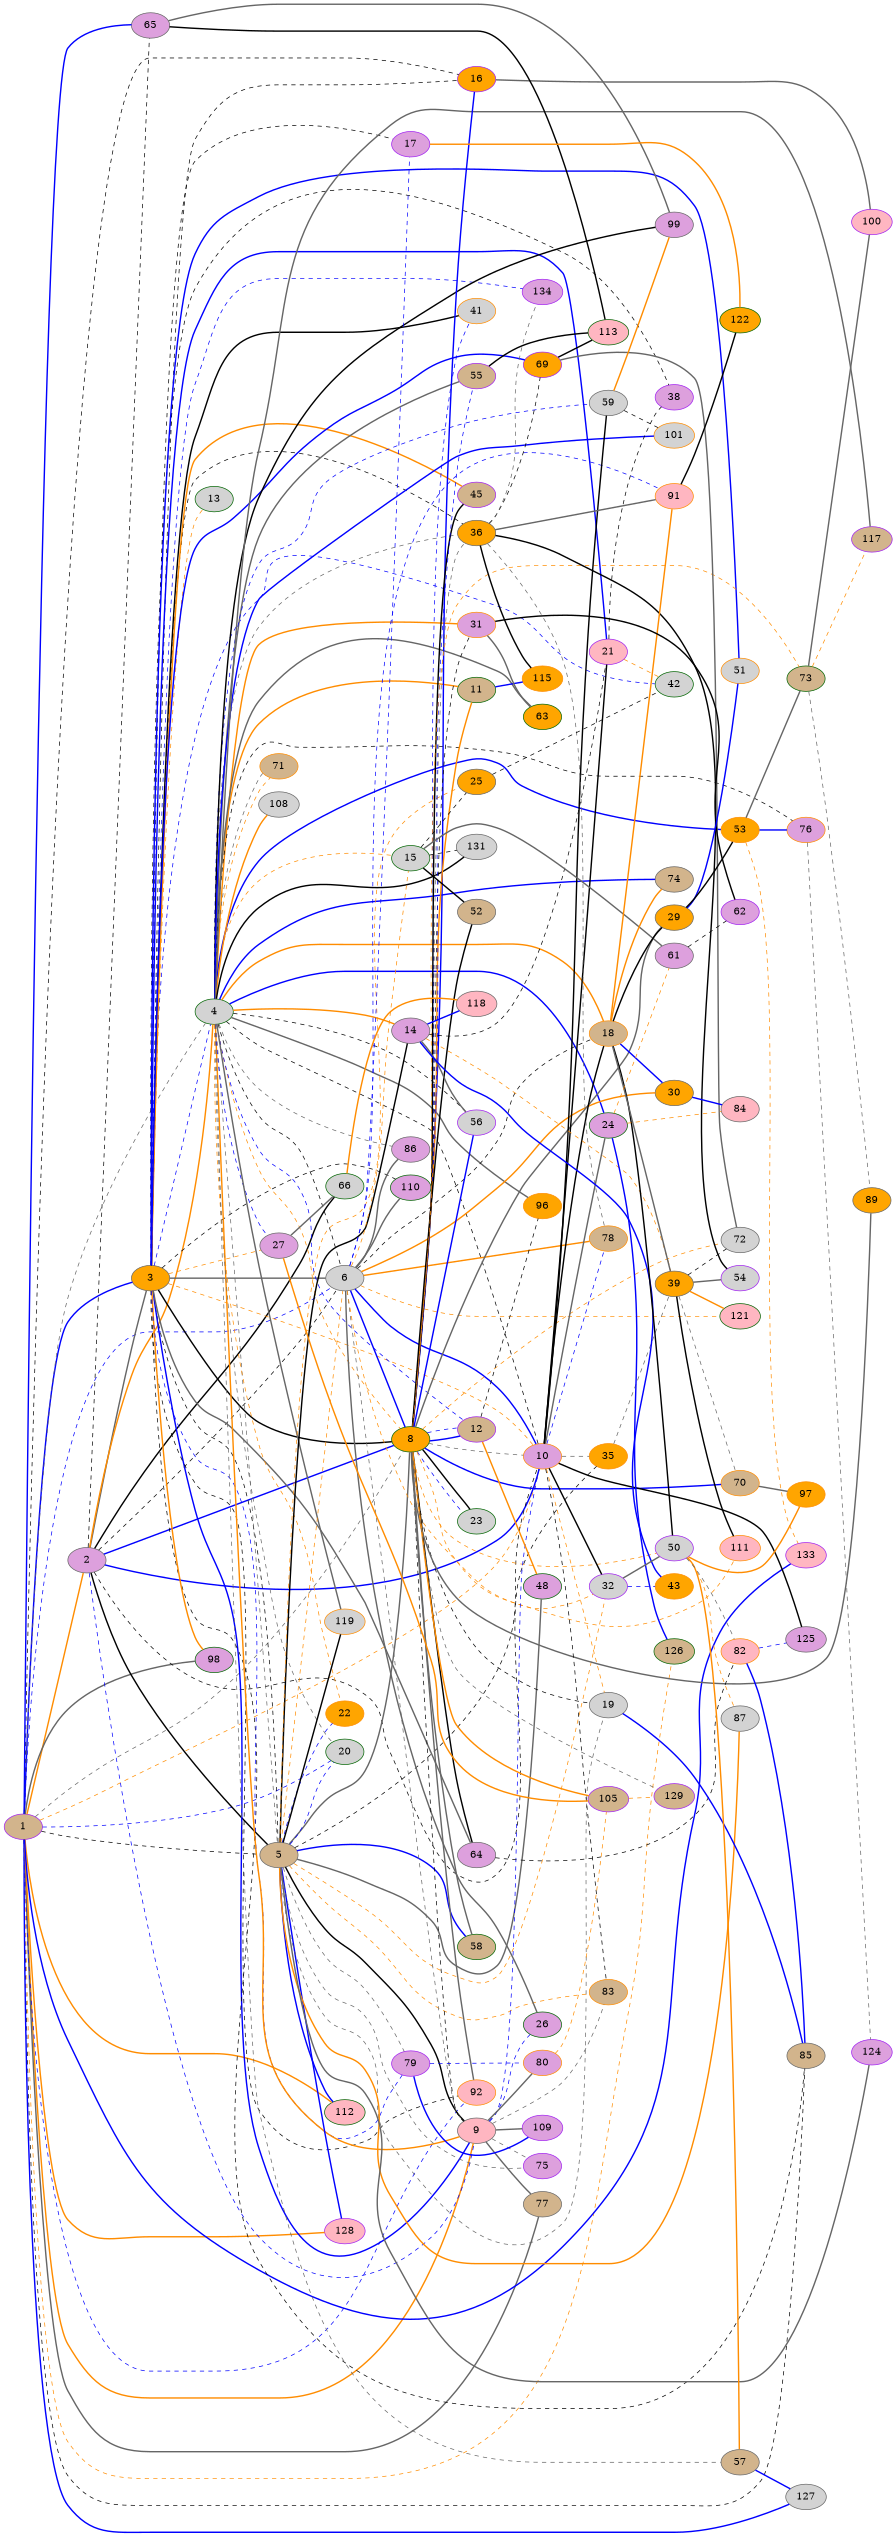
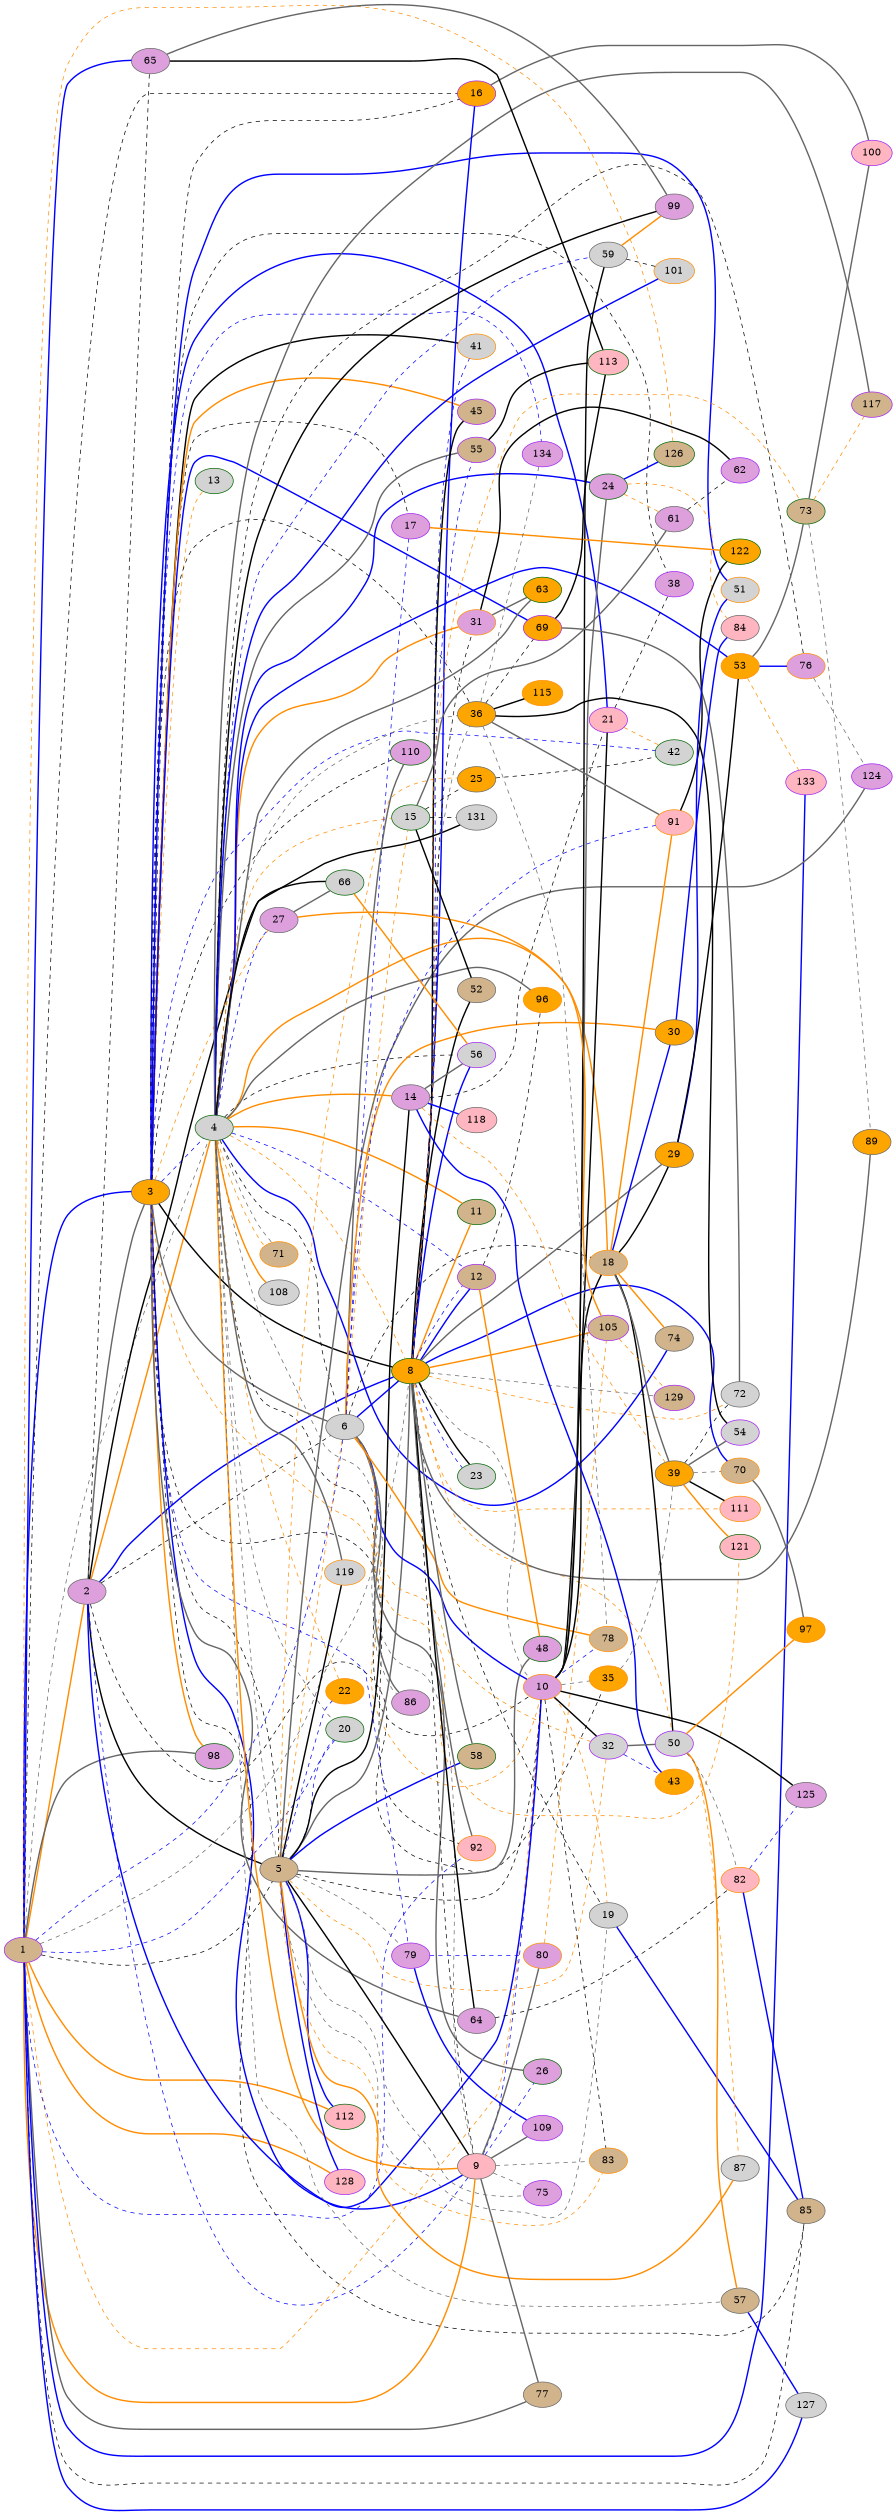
edge "115" -- "11": removed
edge "118" -- "66": now "56" -- "66"
